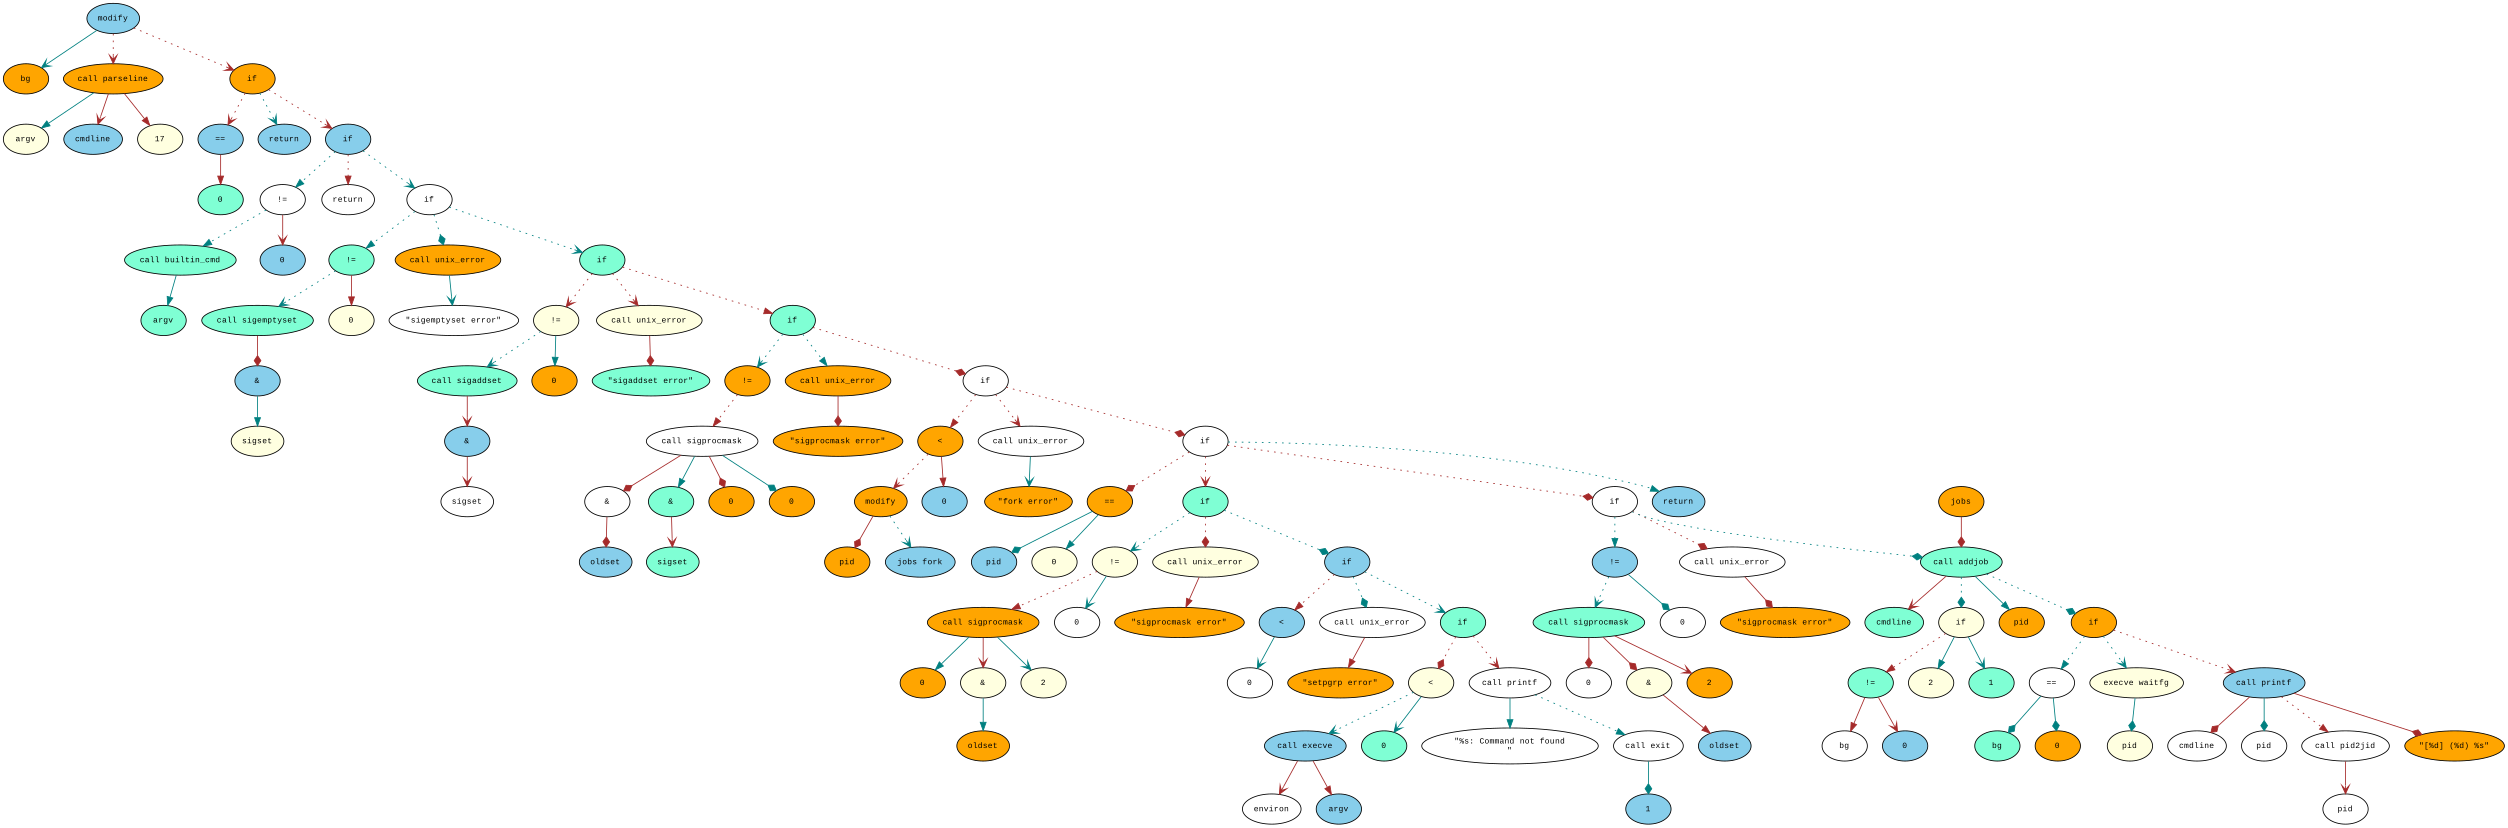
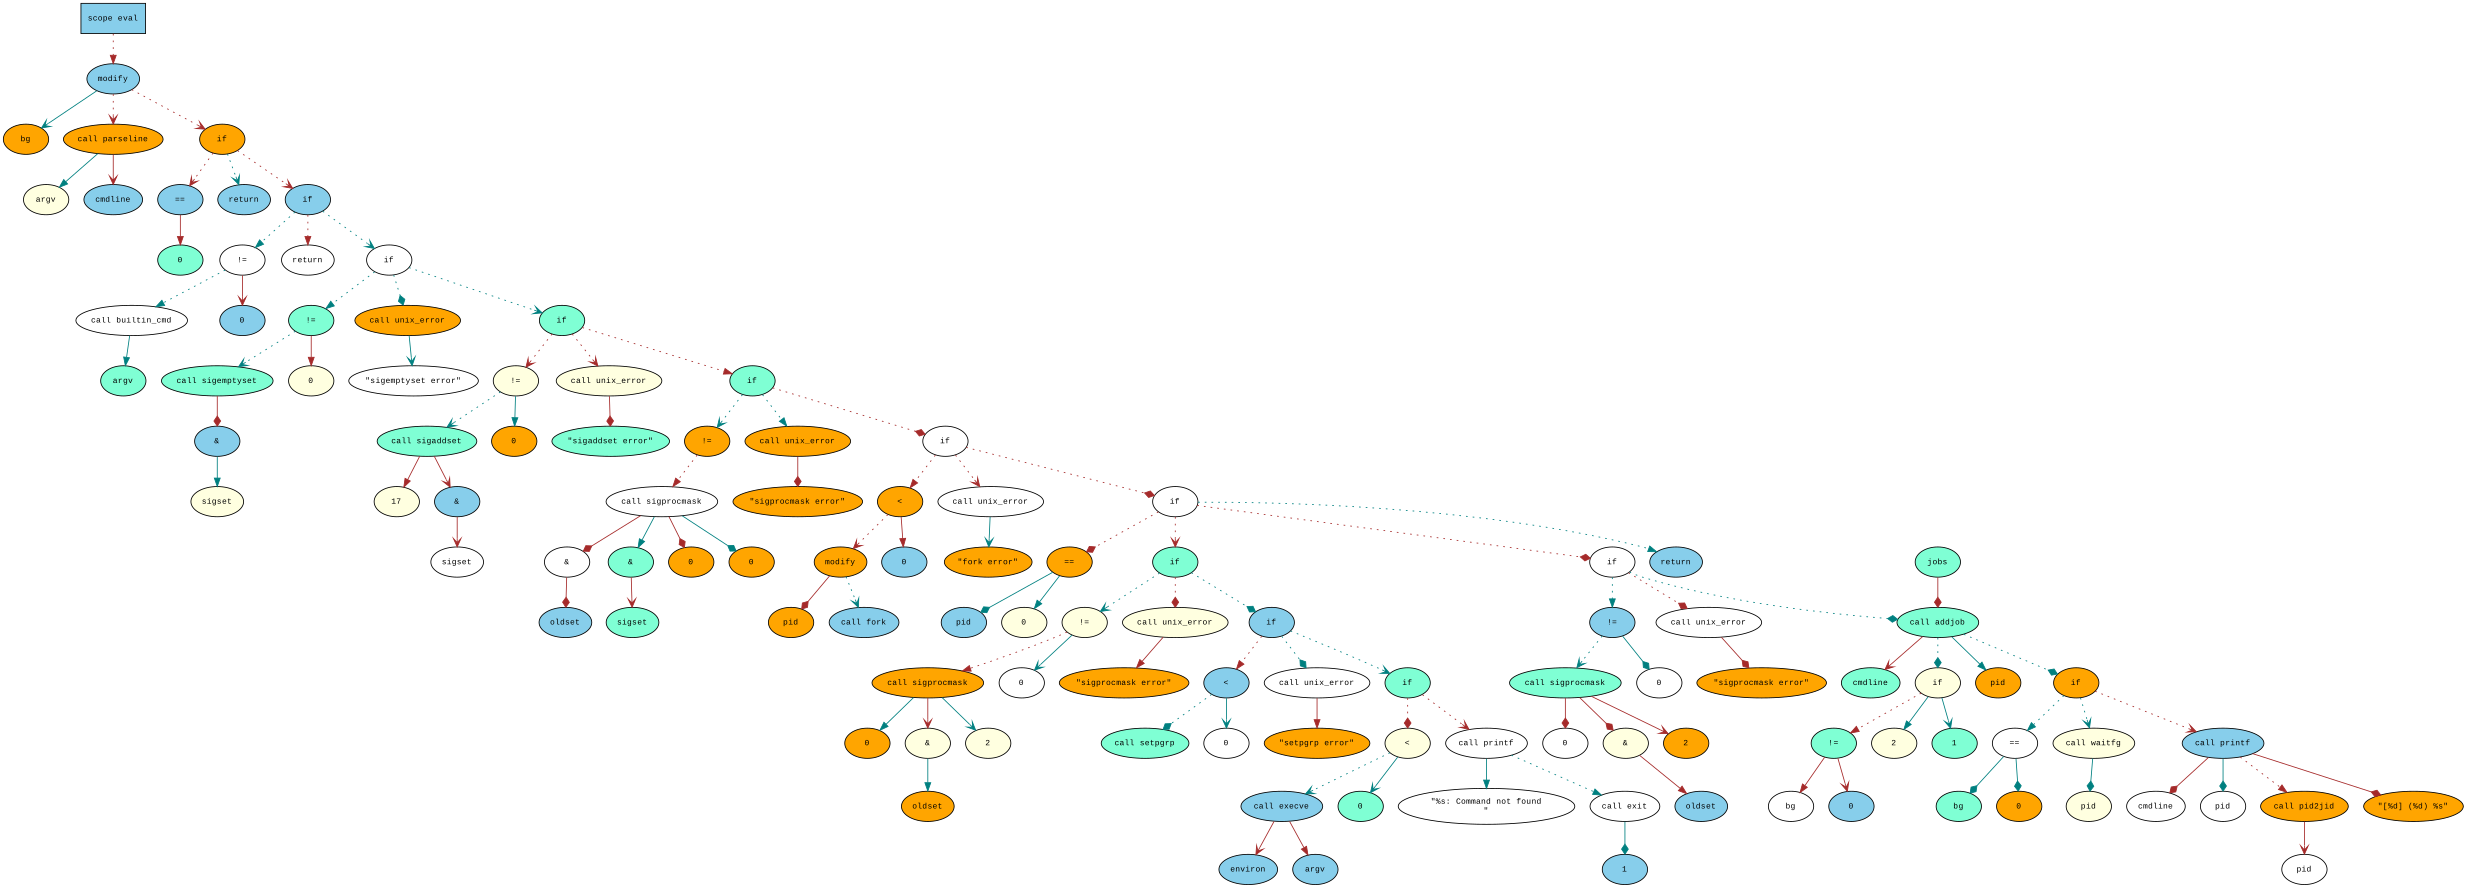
node "scope eval": added
edge "call parseline" -> "17": now "call sigaddset" -> "17"
node "call builtin_cmd": fillcolor aquamarine -> white
node "jobs": fillcolor orange -> aquamarine
node "jobs fork": label "jobs fork" -> "call fork"
node "execve waitfg": label "execve waitfg" -> "call waitfg"
node "call setpgrp": added
node "call pid2jid": fillcolor white -> orange
node "environ": fillcolor white -> skyblue
